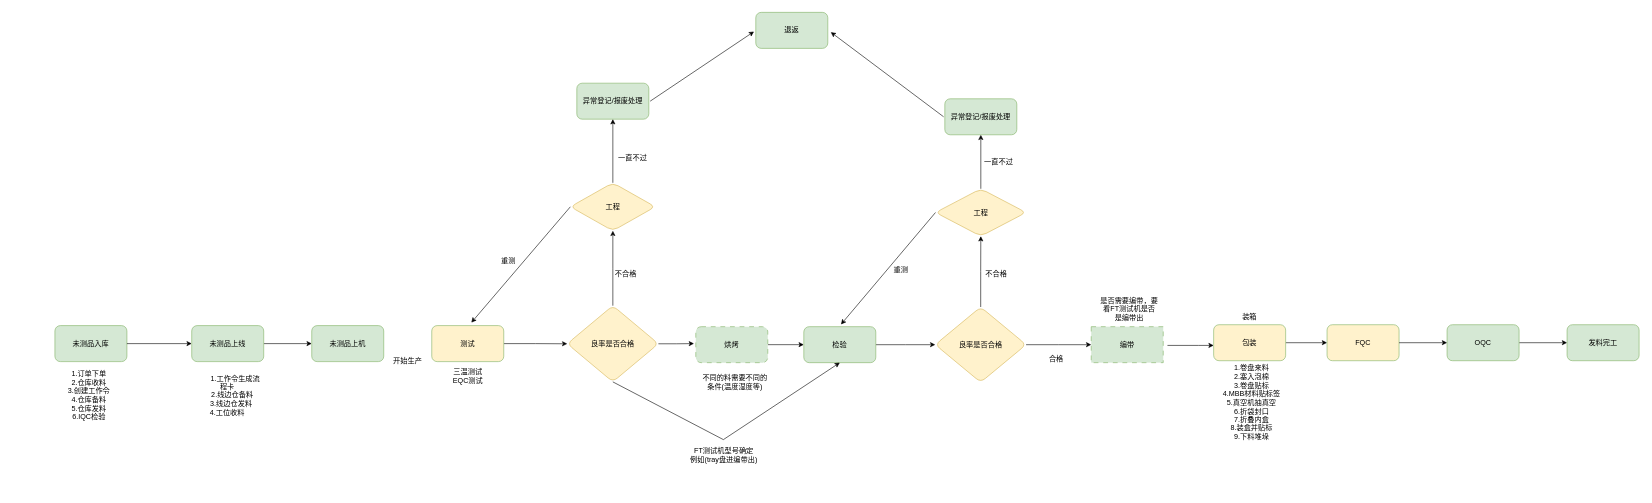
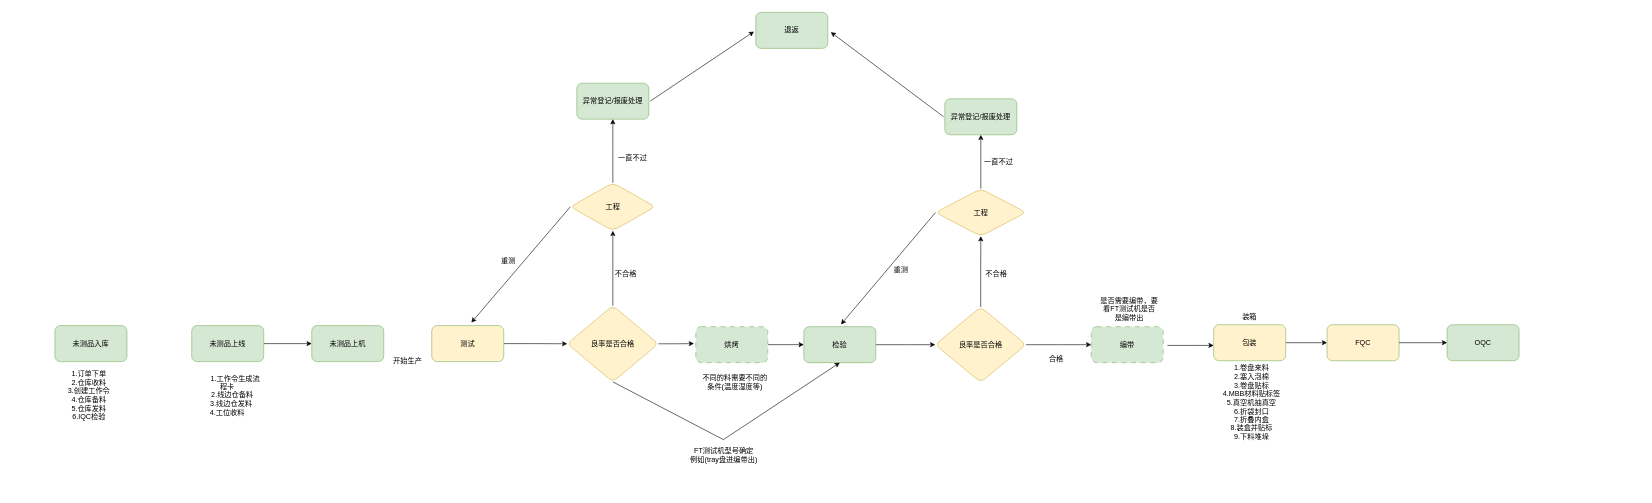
edge "OQC" -> "发料完工": removed
node "发料完工": removed
edge "未测品入库" -> "未测品上线": removed
node "编带": shape rectangle -> rounded rectangle
node "三温测试 EQC测试": removed
